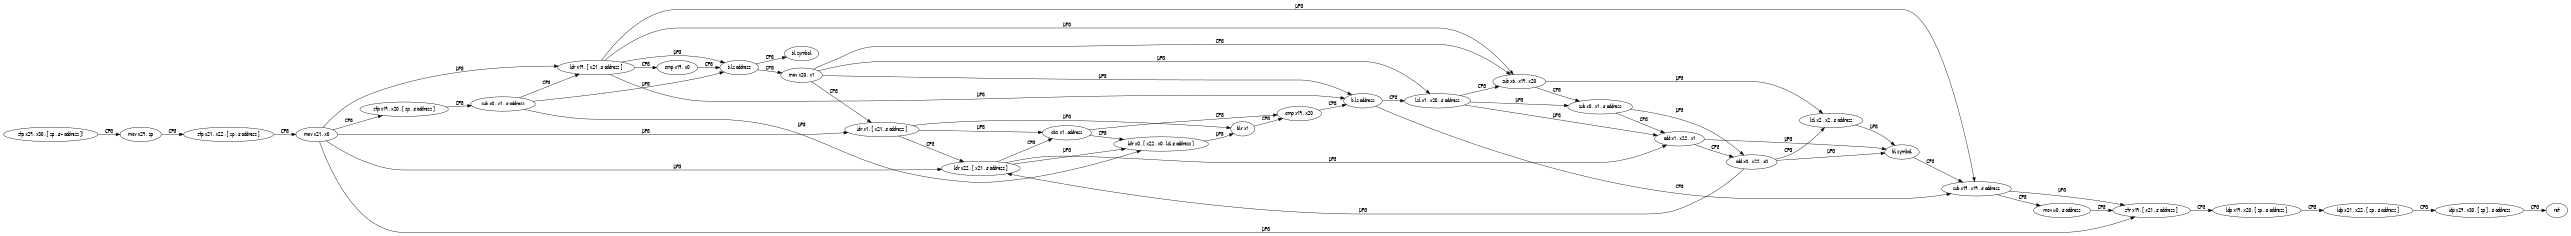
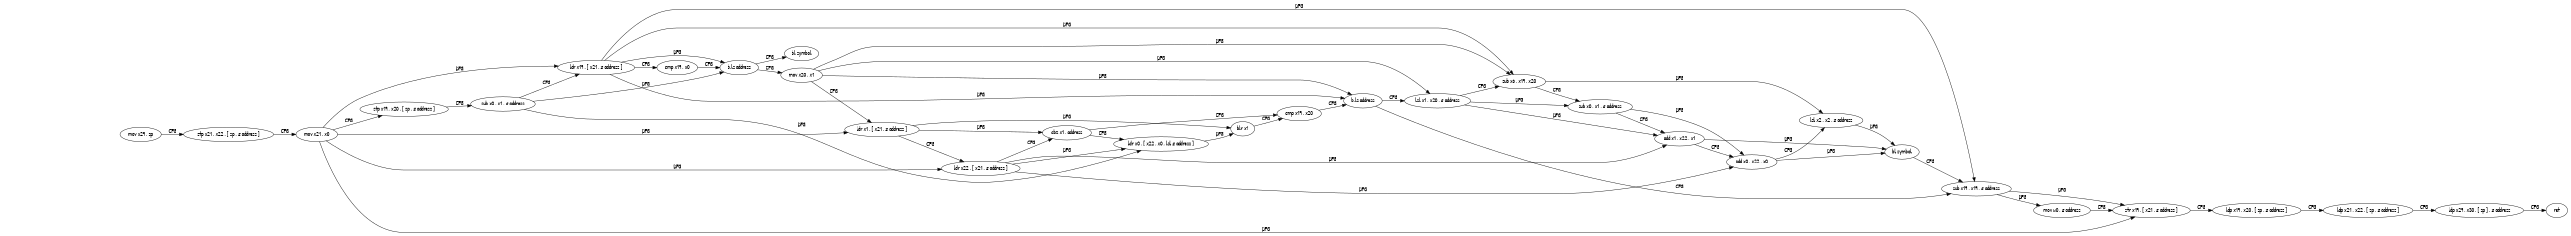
edge "mov x20 , x1" -> "sub x6 , x19 , x20": label "CFG" -> "DFG"
node "stp x29 , x30 , [ sp , #- address ]!": removed
edge "sub x19 , x19 , # address" -> "mov w0 , # address": label "CFG" -> "DFG"
edge "add x0 , x22 , x0" -> "ldr x22 , [ x21 , # address ]": reversed
